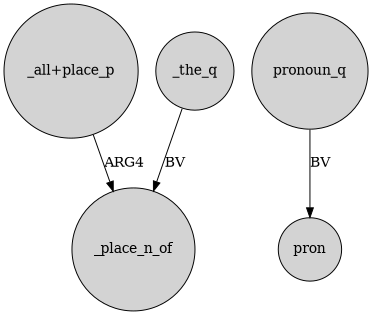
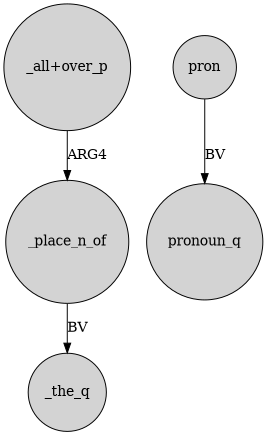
node "_all+place_p": label "_all+place_p" -> "_all+over_p"
edge "_the_q" -> "_place_n_of": reversed
edge "pronoun_q" -> "pron": reversed
